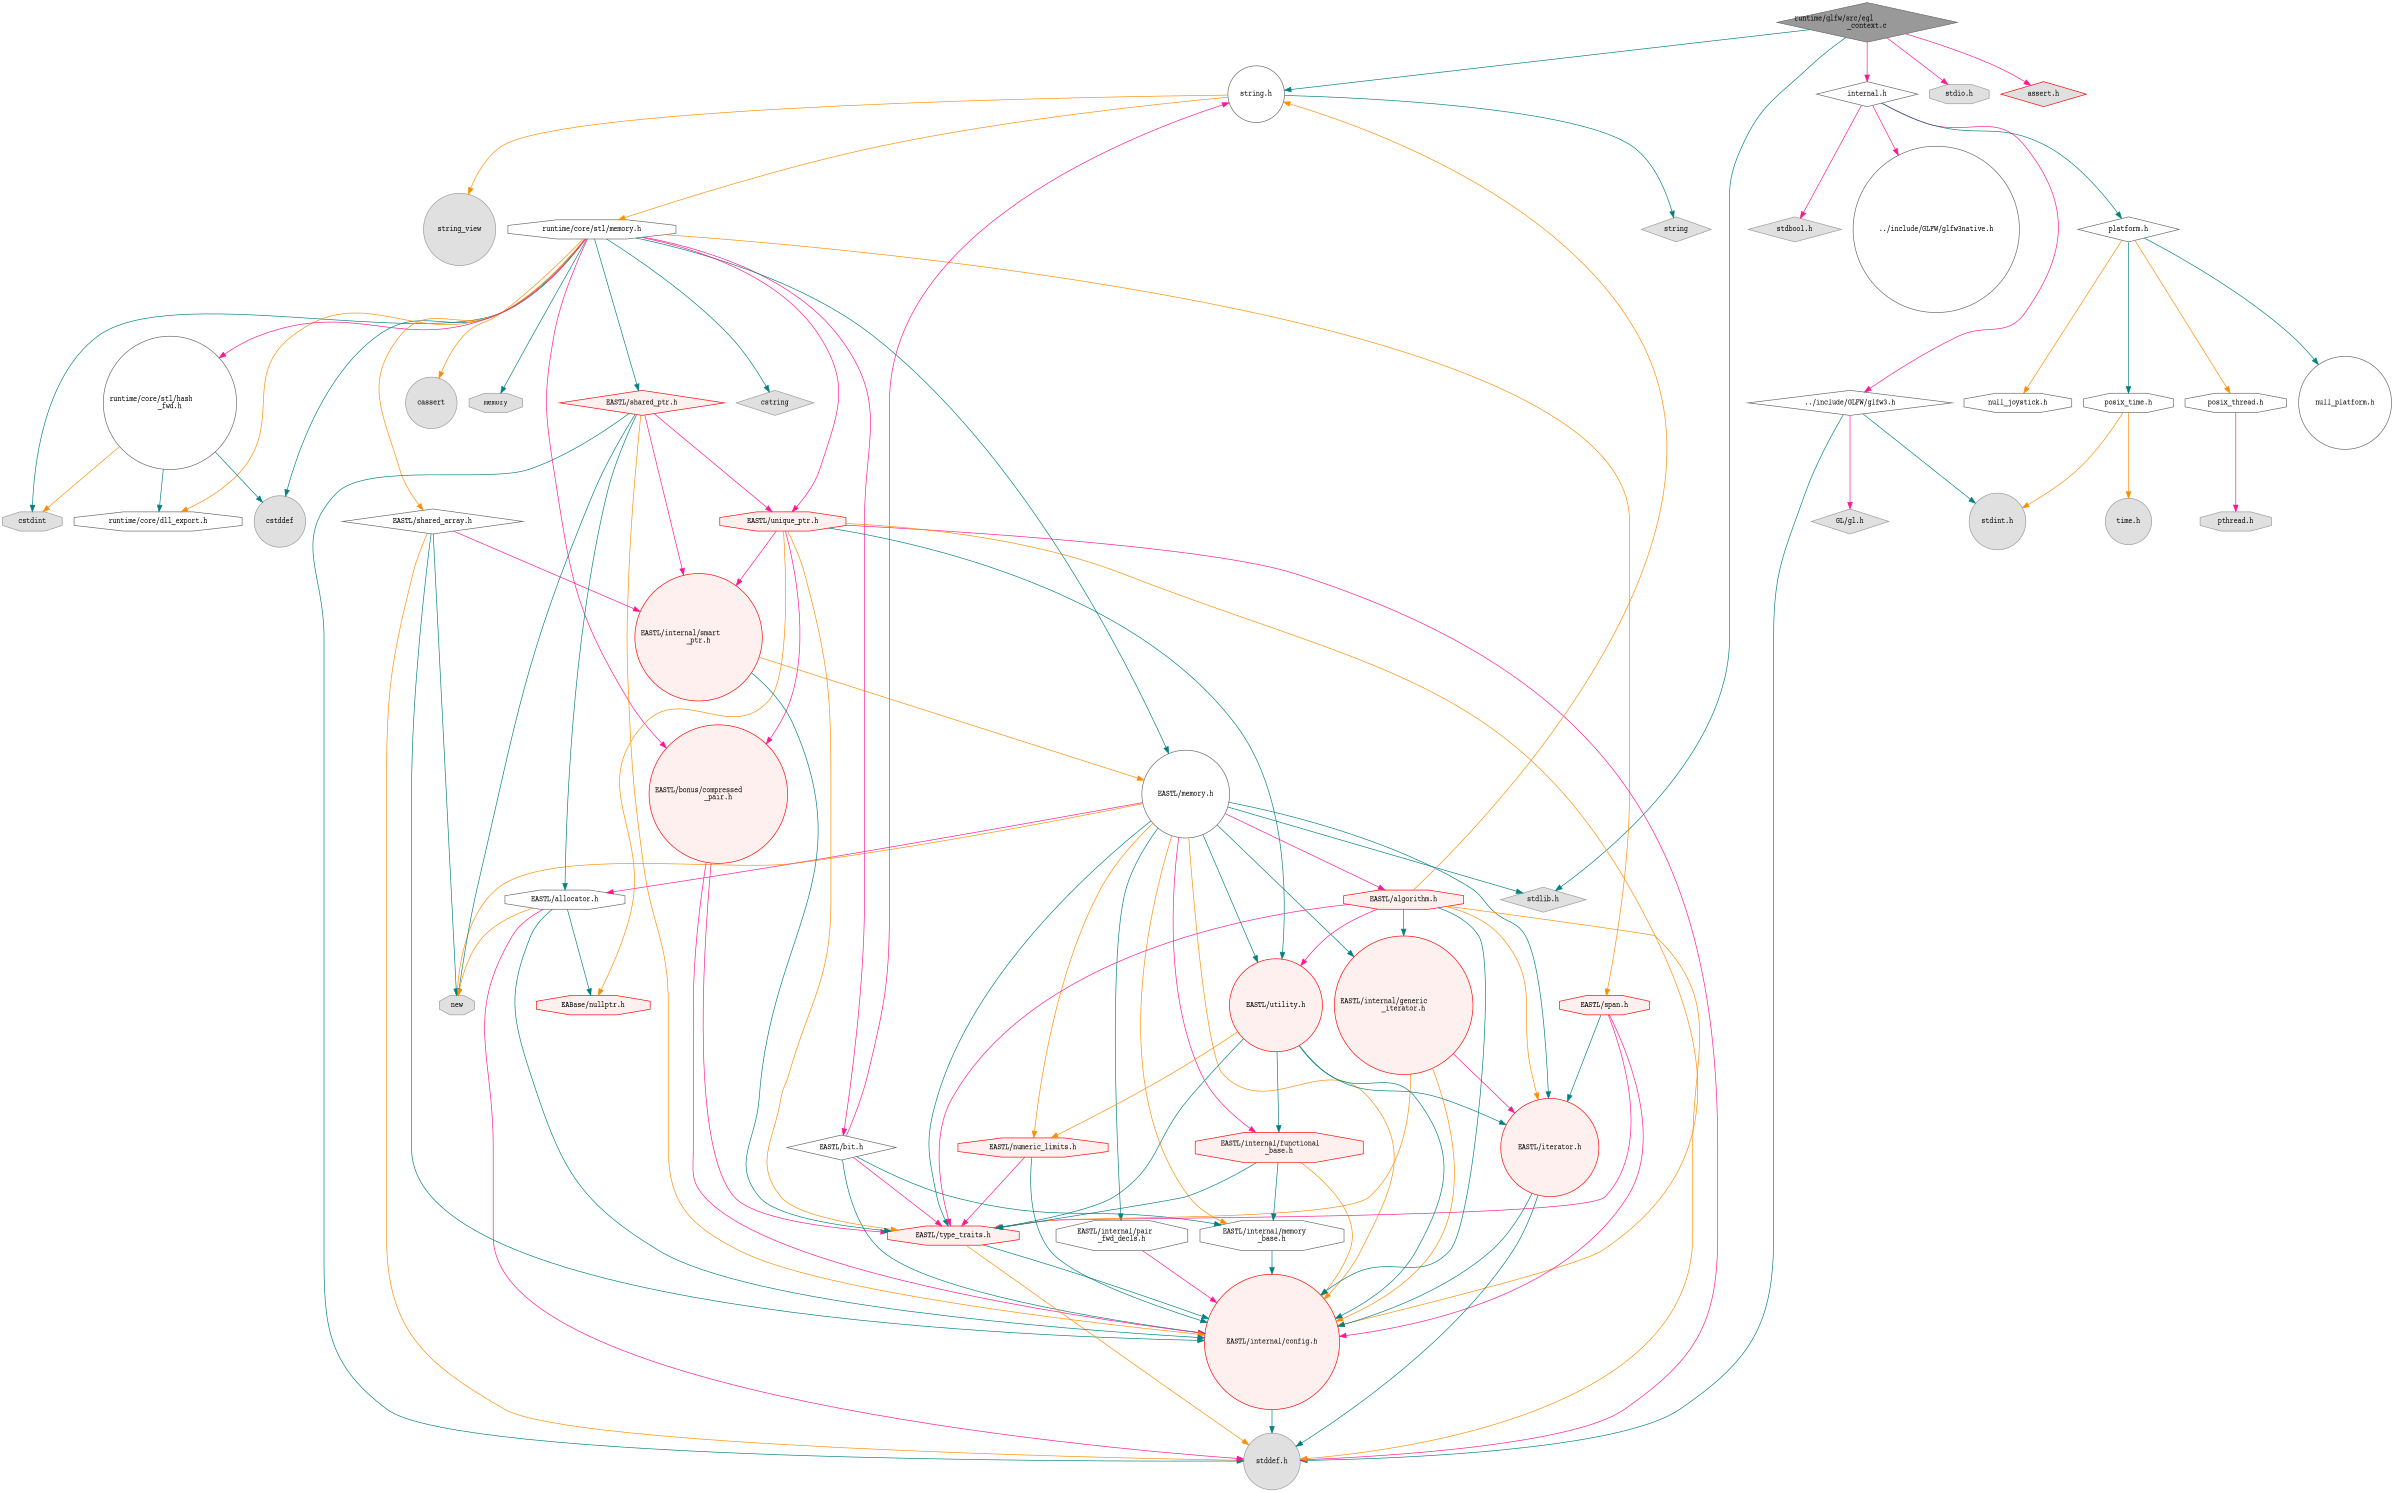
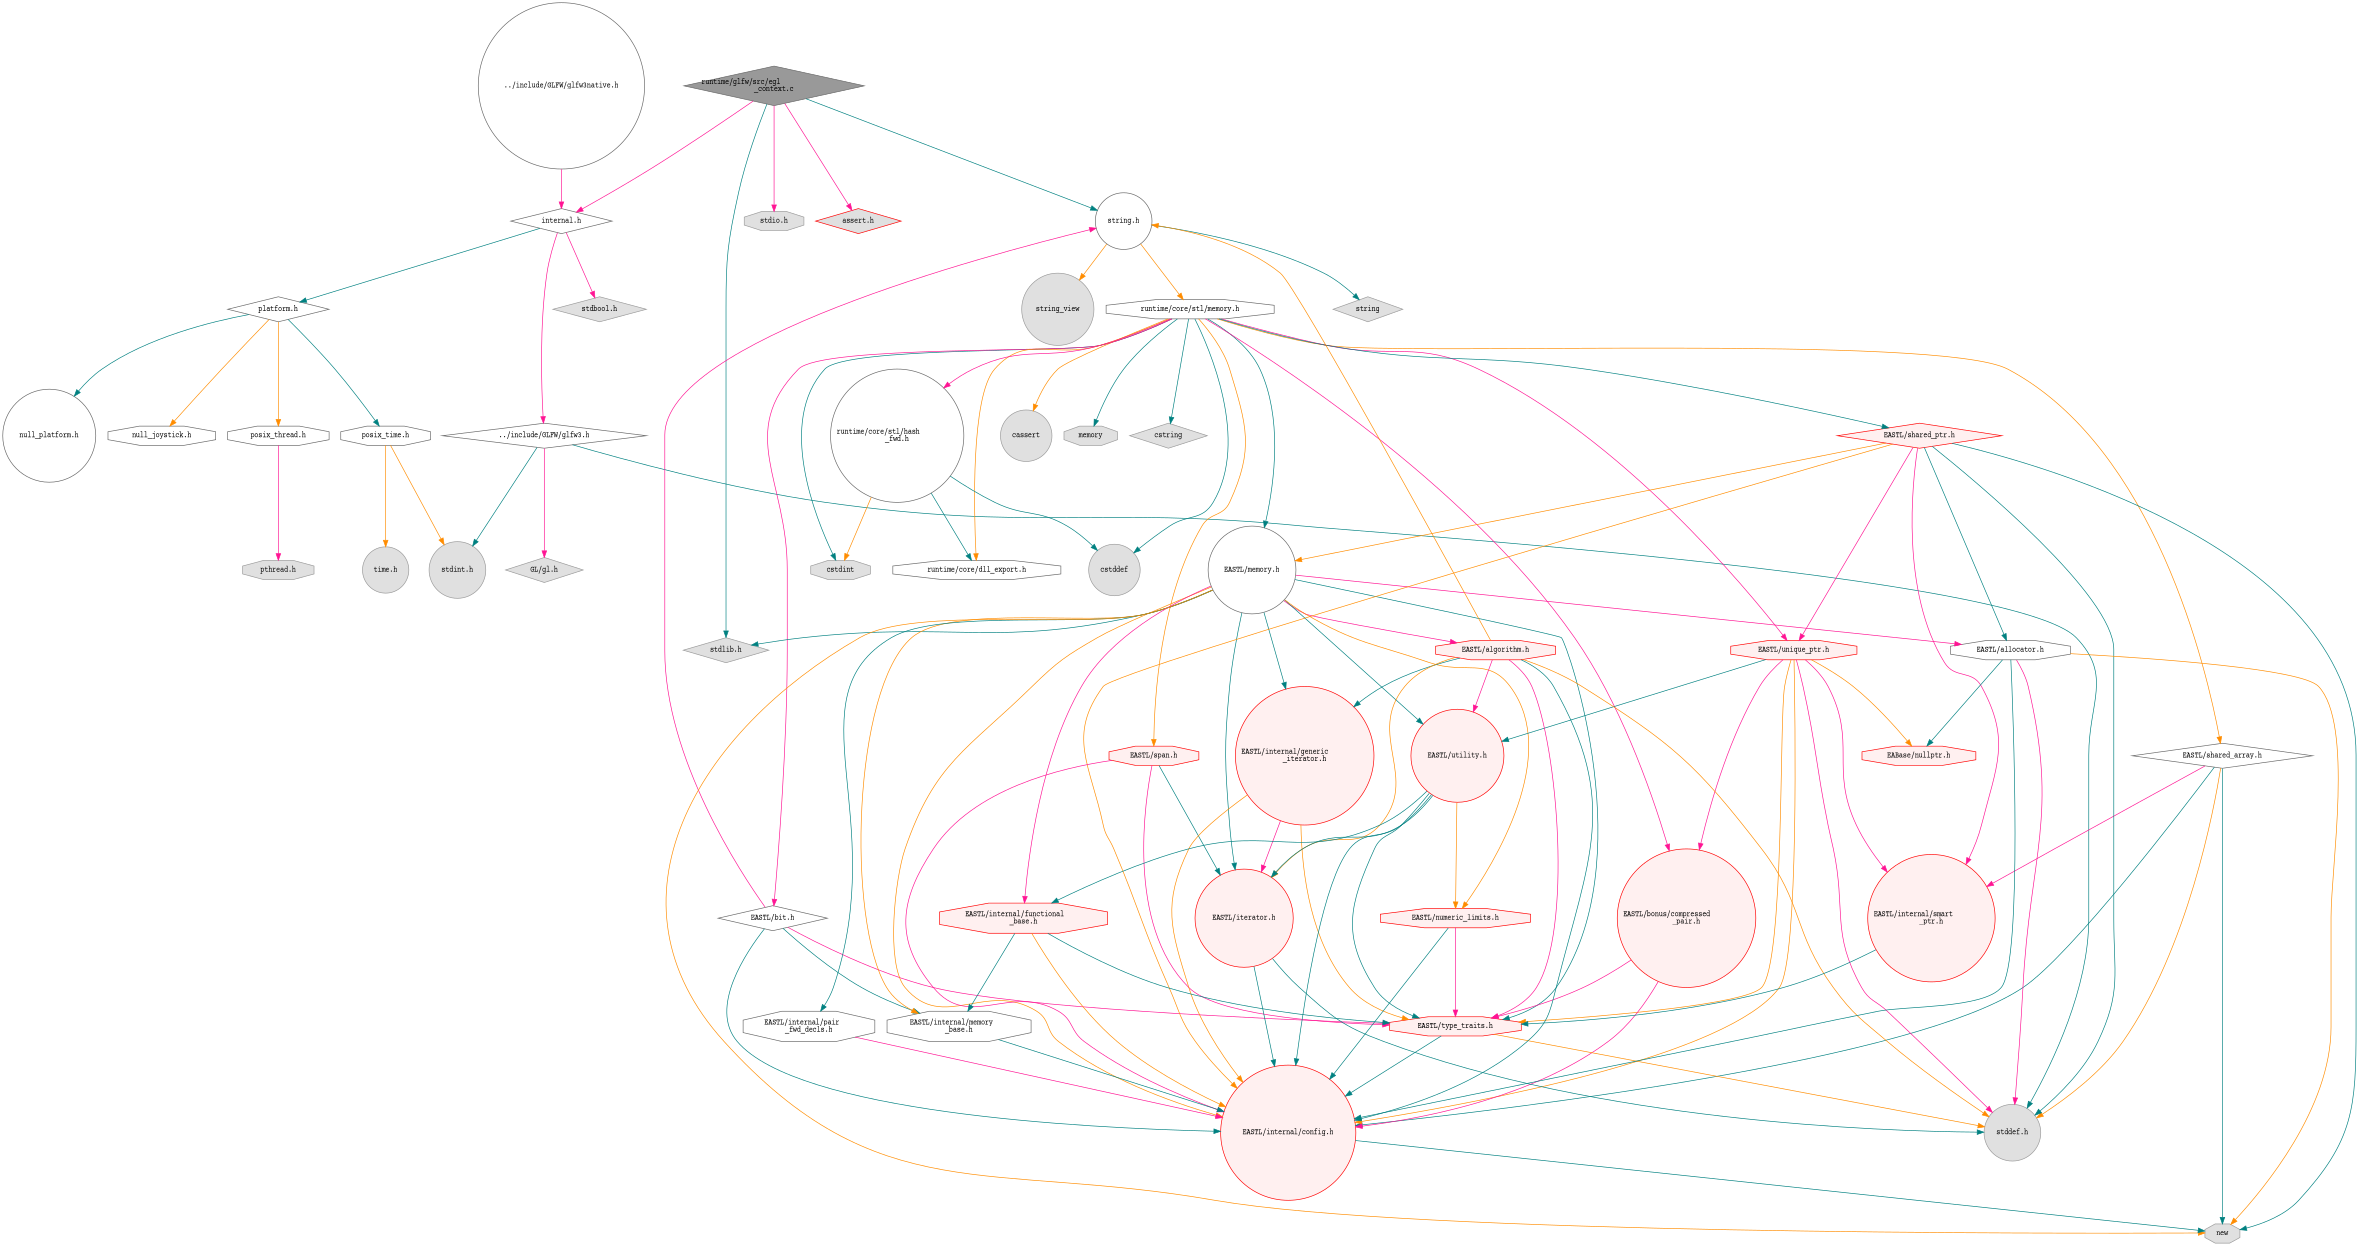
edge "internal.h" -> "../include/GLFW/glfw3native.h": reversed
edge "EASTL/internal/smart _ptr.h" -> "EASTL/memory.h": now "EASTL/shared_ptr.h" -> "EASTL/memory.h"
edge "EASTL/internal/config.h" -> "stddef.h": now "EASTL/internal/config.h" -> "new"
